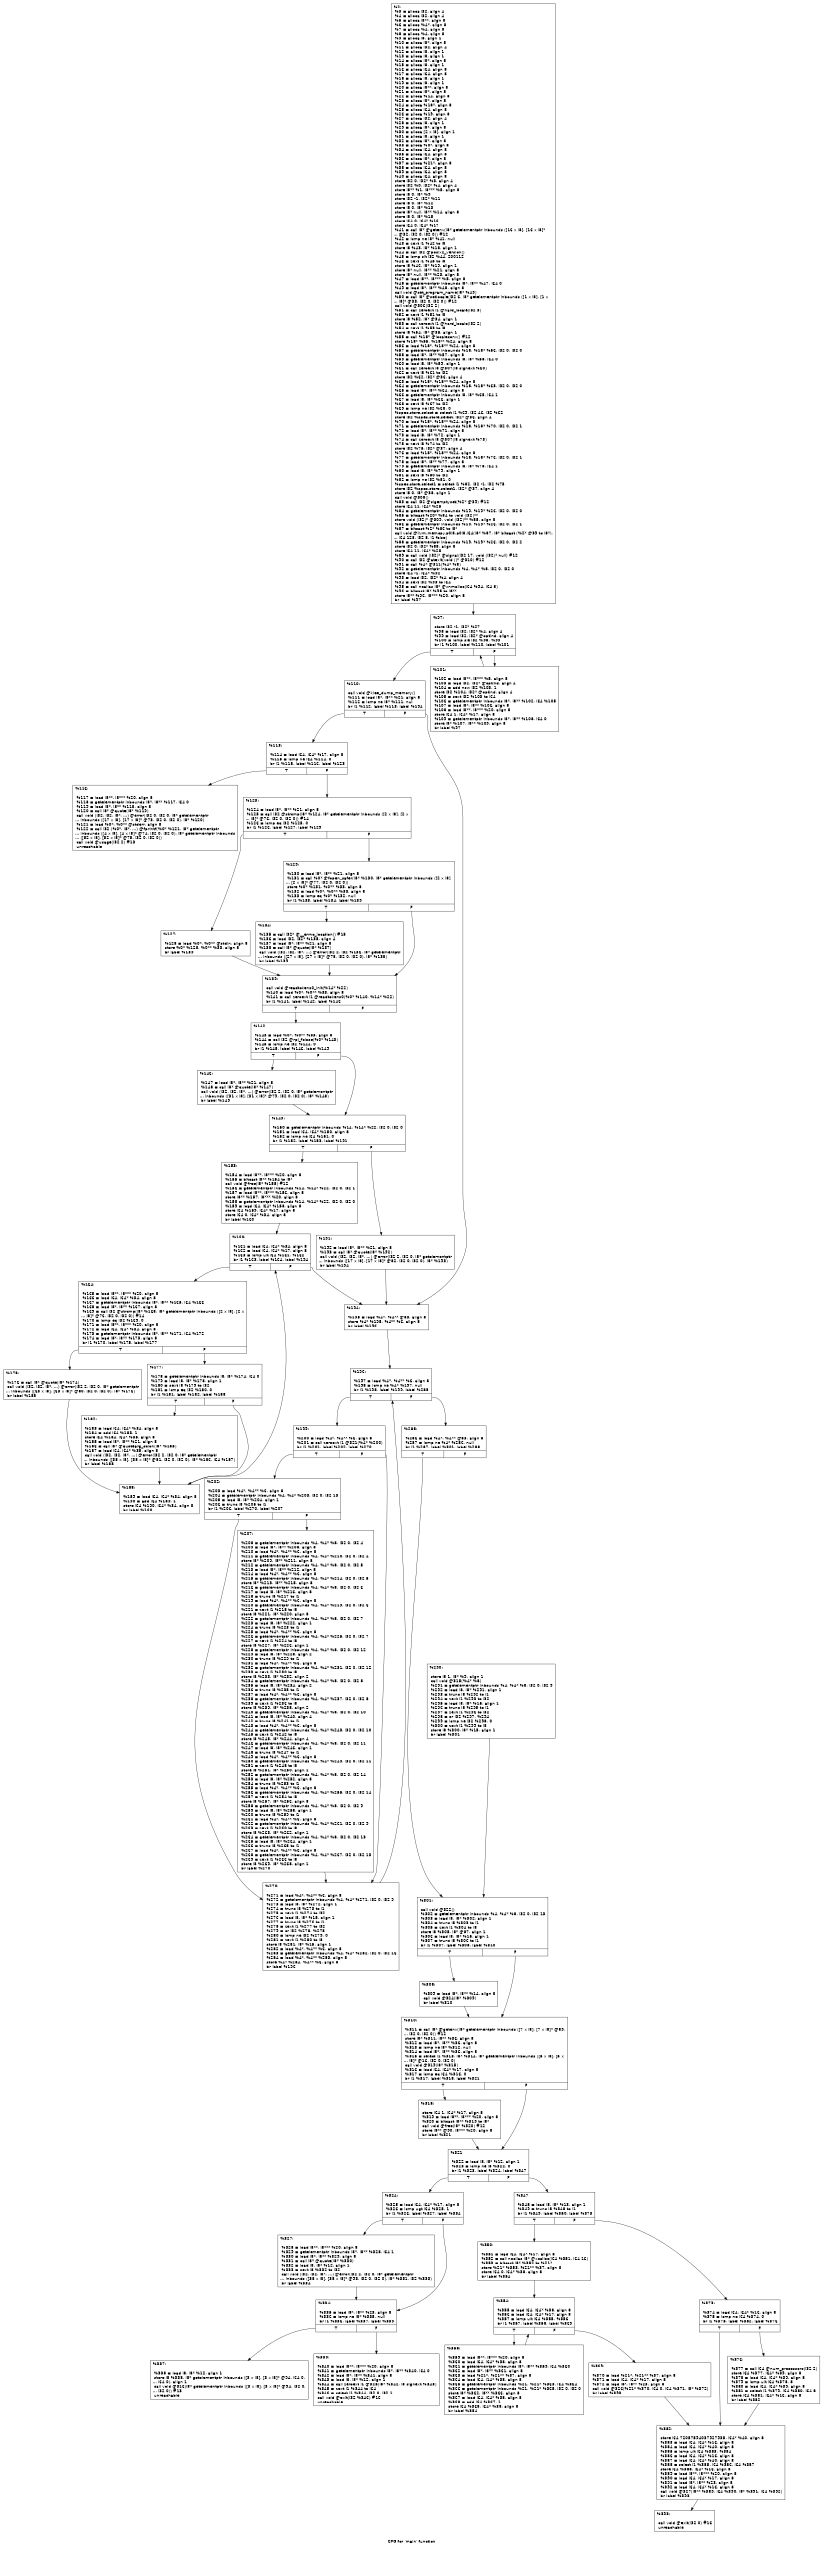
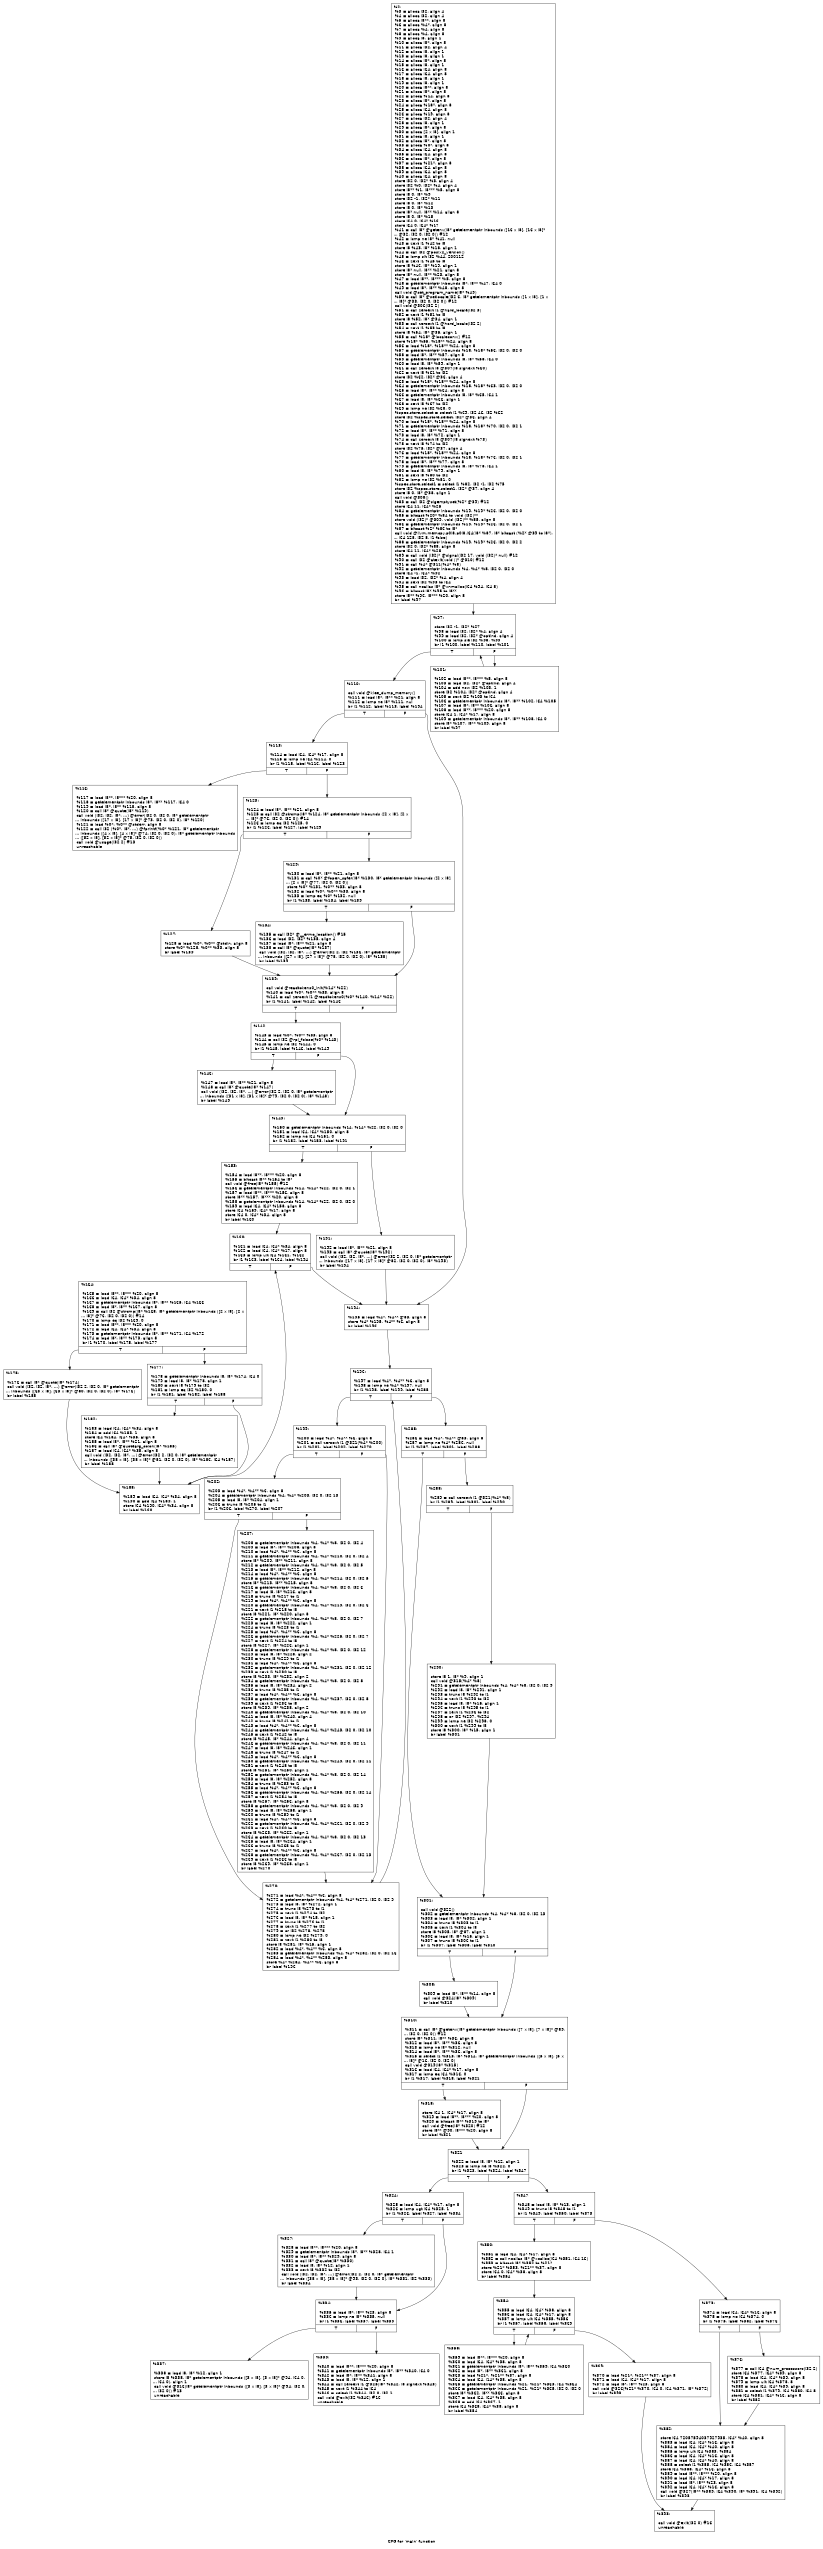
edge "%160:" -> "%164:": removed
node "%288:": added
edge "%369:" -> "%382:": now "%369:" -> "%393:"
